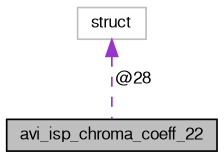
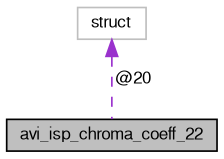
edge "avi_isp_chroma_coeff_22" -> "struct": label " @28" -> " @20"
